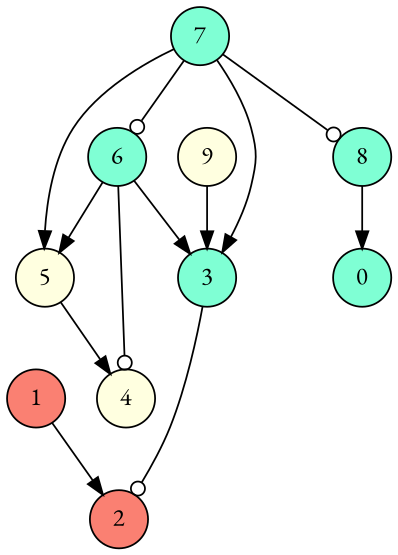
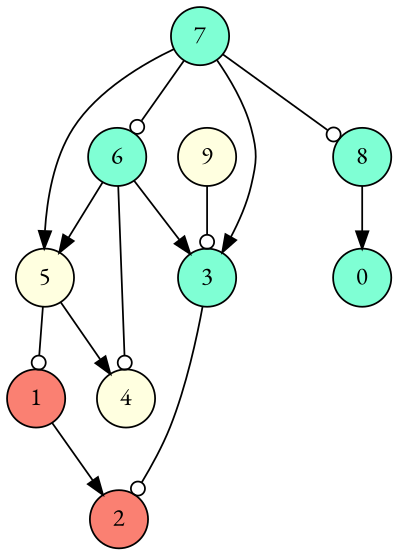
edge "9" -> "3": arrowhead normal -> odot
edge "5" -> "1": added
